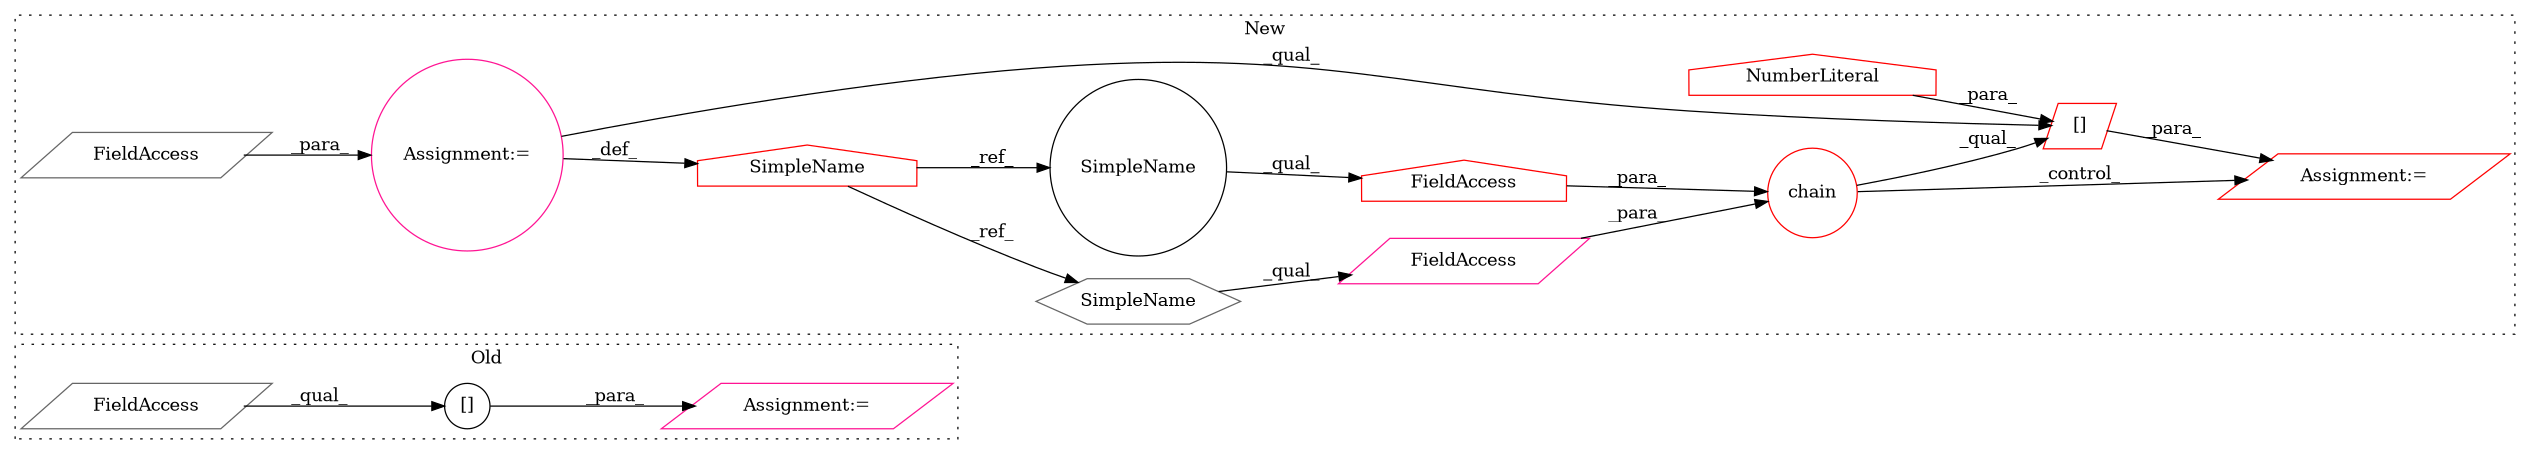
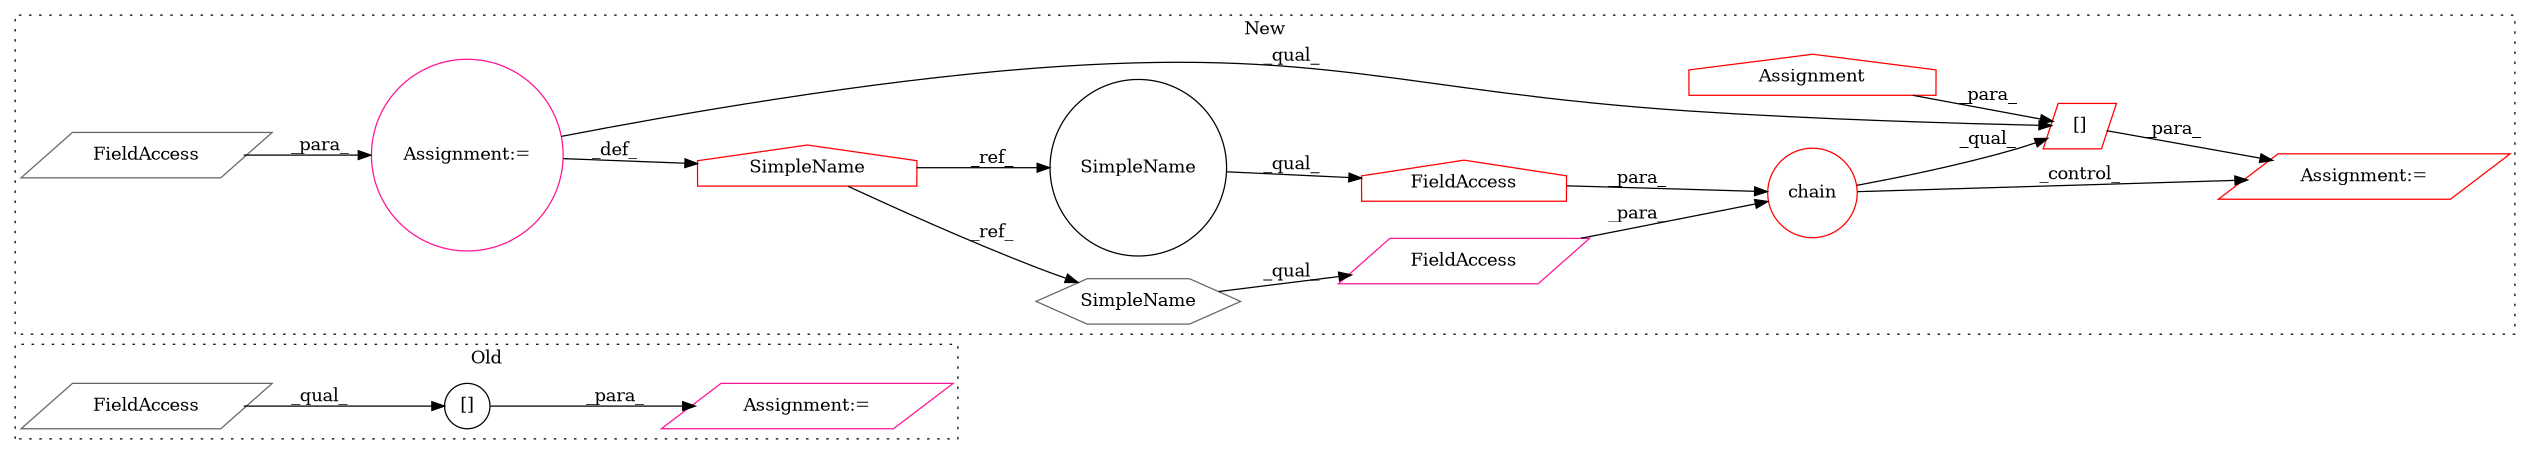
node "NumberLiteral": label "NumberLiteral" -> "Assignment"
